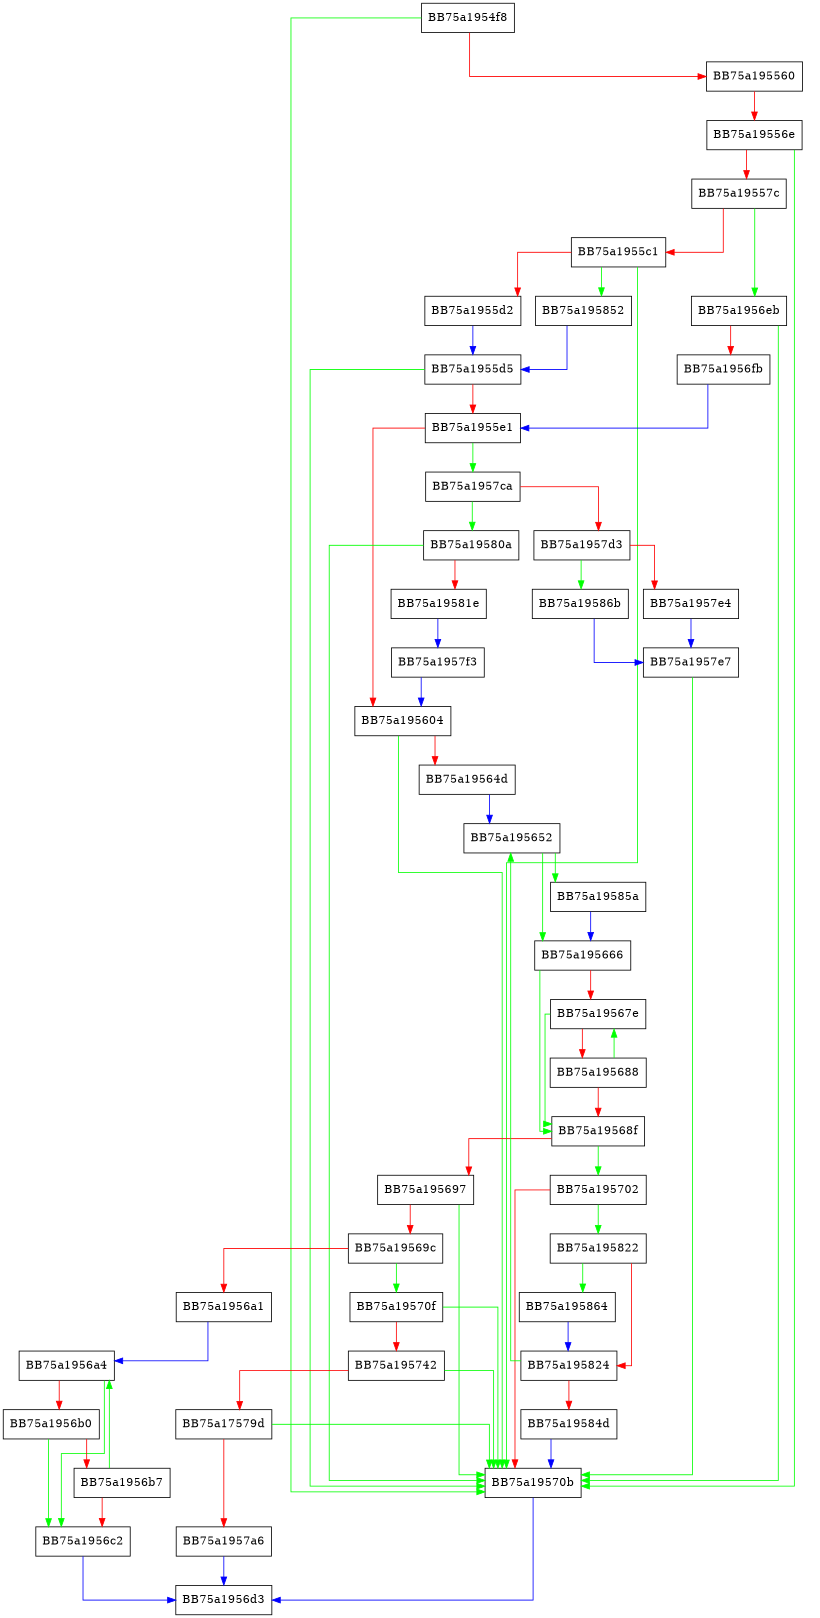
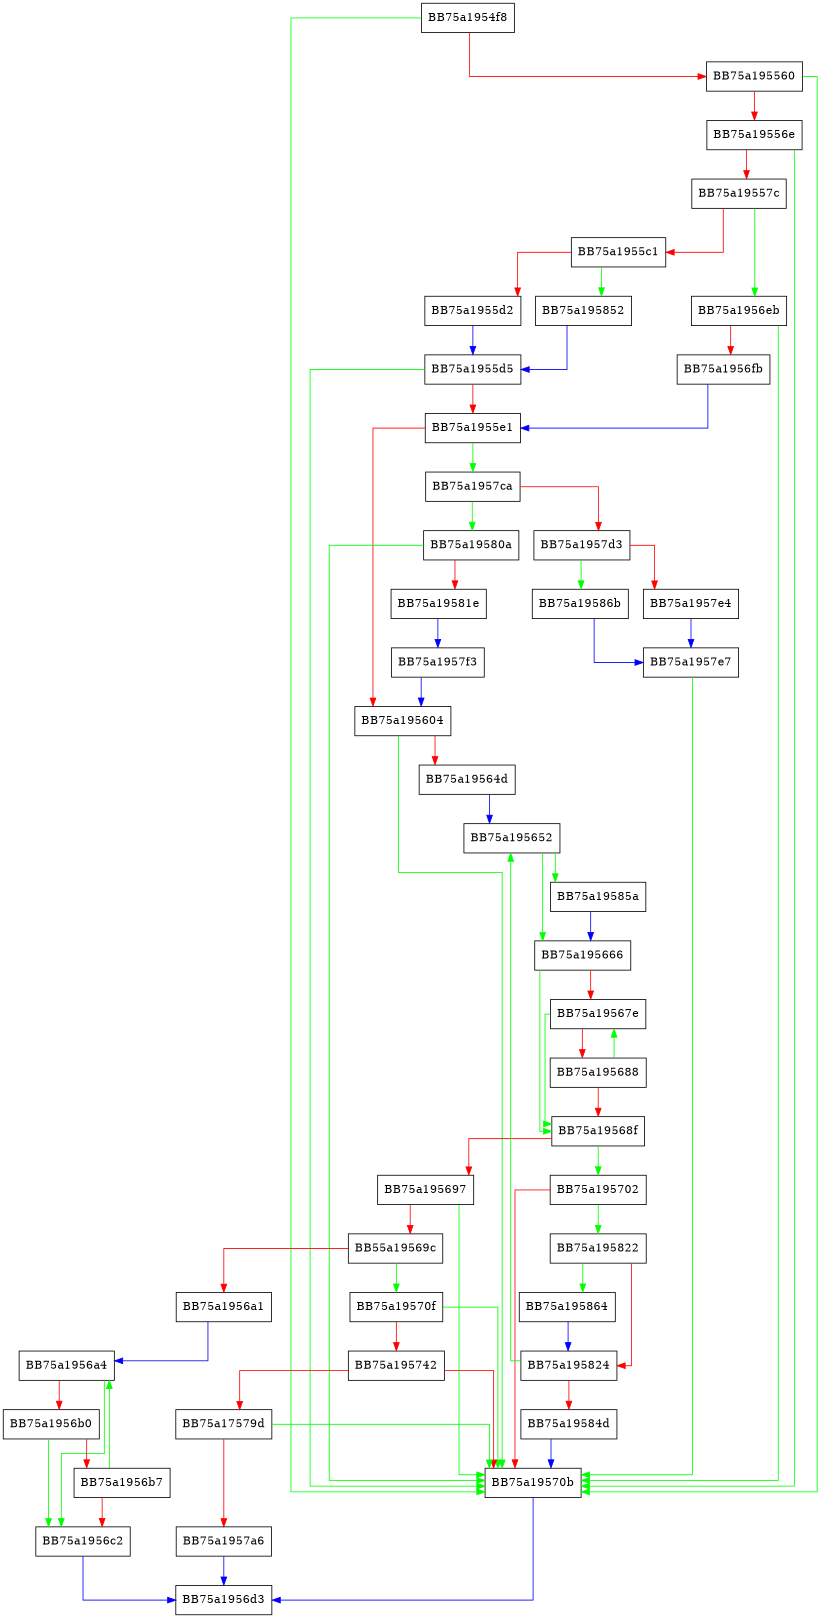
edge "BB75a1955c1" -> "BB75a19570b": now "BB75a195560" -> "BB75a19570b"
node "BB75a19569c": label "BB75a19569c" -> "BB55a19569c"
edge "BB75a195742" -> "BB75a19570b": color green -> red
